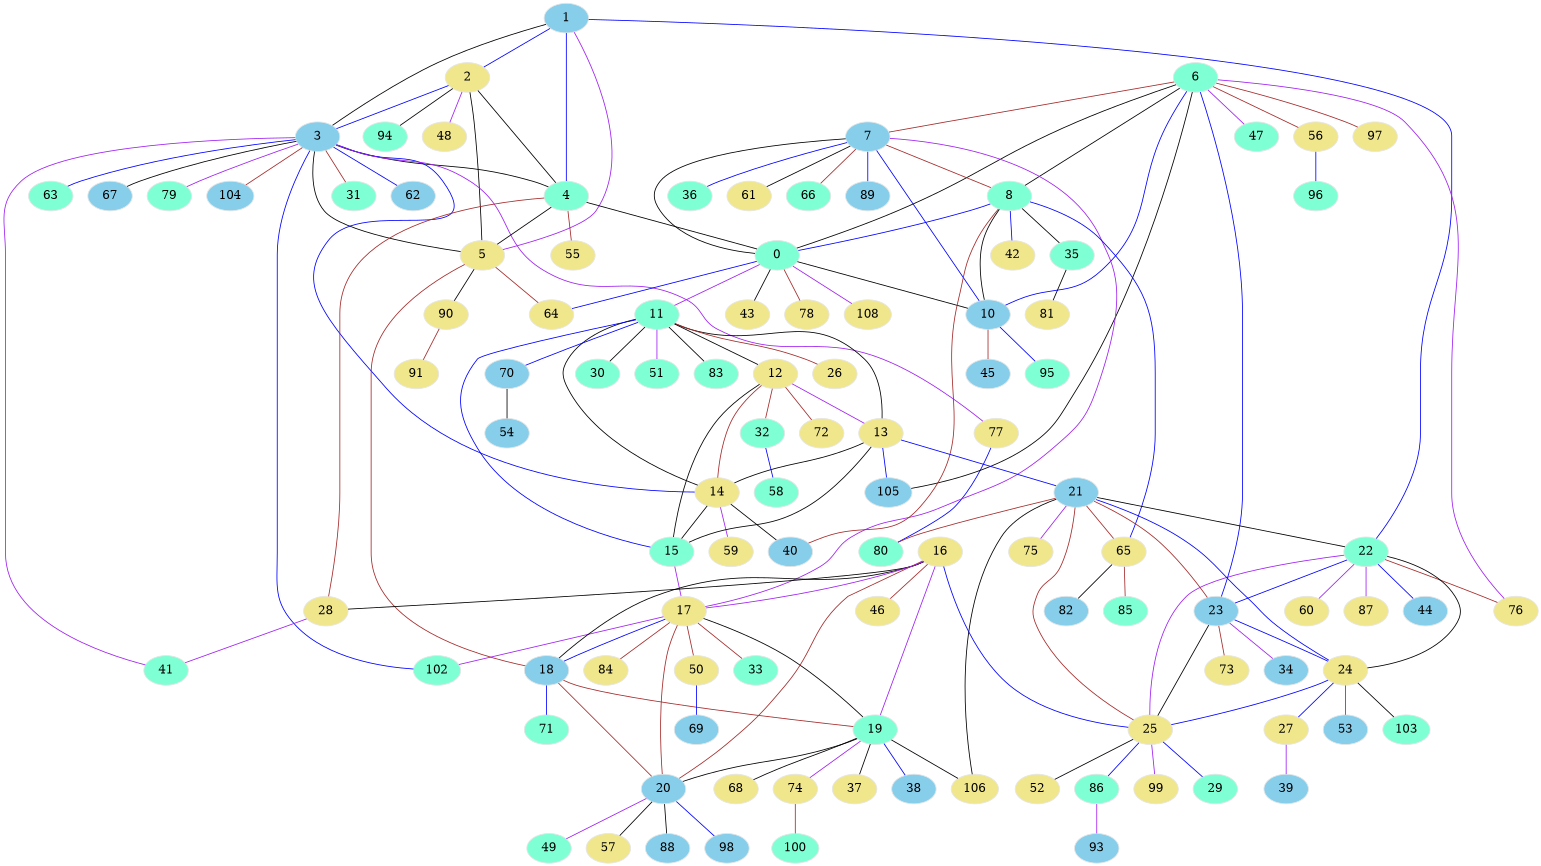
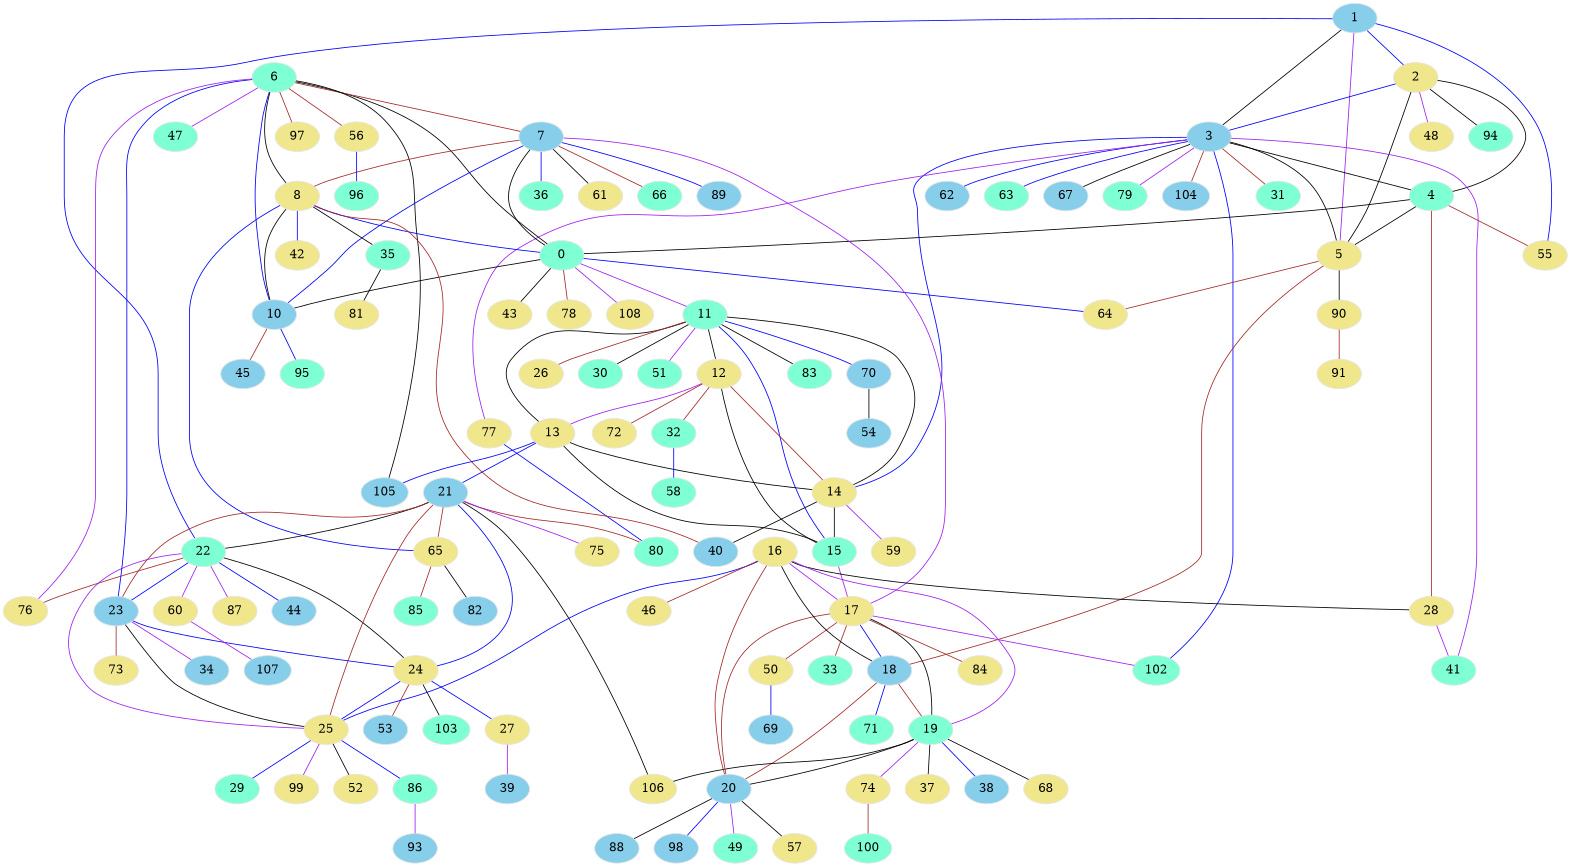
edge "1" -- "4": now "1" -- "55"
node "8": fillcolor aquamarine -> khaki
node "107": added
